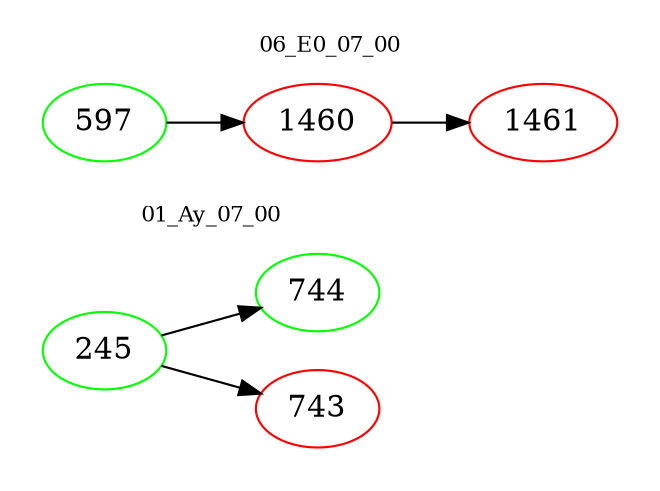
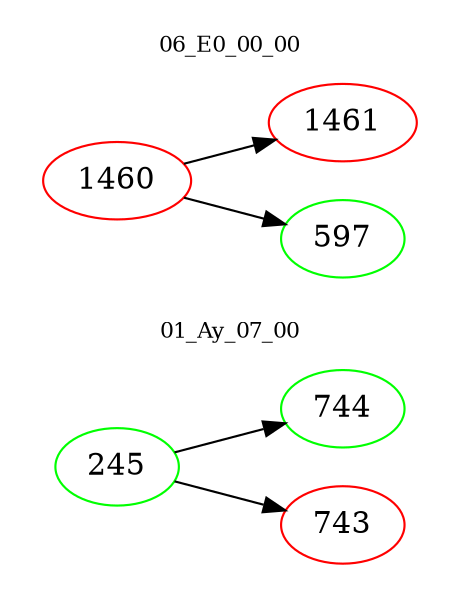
cluster "06_E0_07_00": label "06_E0_07_00" -> "06_E0_00_00"
edge "597" -> "1460": reversed
